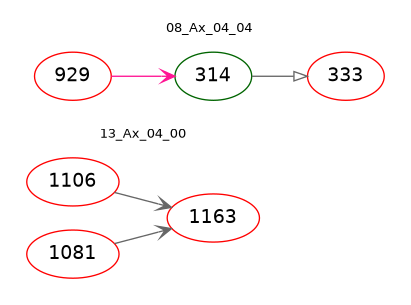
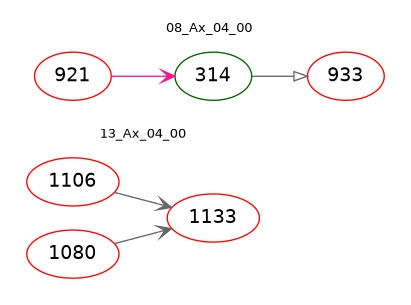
cluster "08_Ax_04_04": label "08_Ax_04_04" -> "08_Ax_04_00"
node "929": label "929" -> "921"
node "333": label "333" -> "933"
node "1163": label "1163" -> "1133"
node "1081": label "1081" -> "1080"
